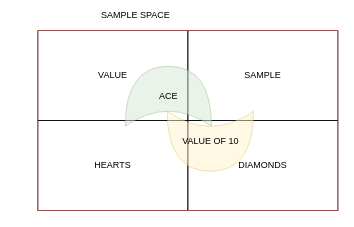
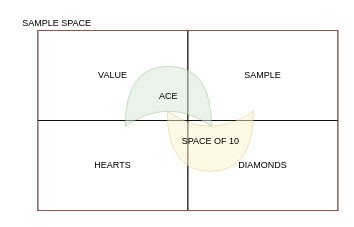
node "SAMPLE SPACE": moved (135, 15) -> (57, 23)
node "VALUE OF 10": label "VALUE OF 10" -> "SPACE OF 10"
